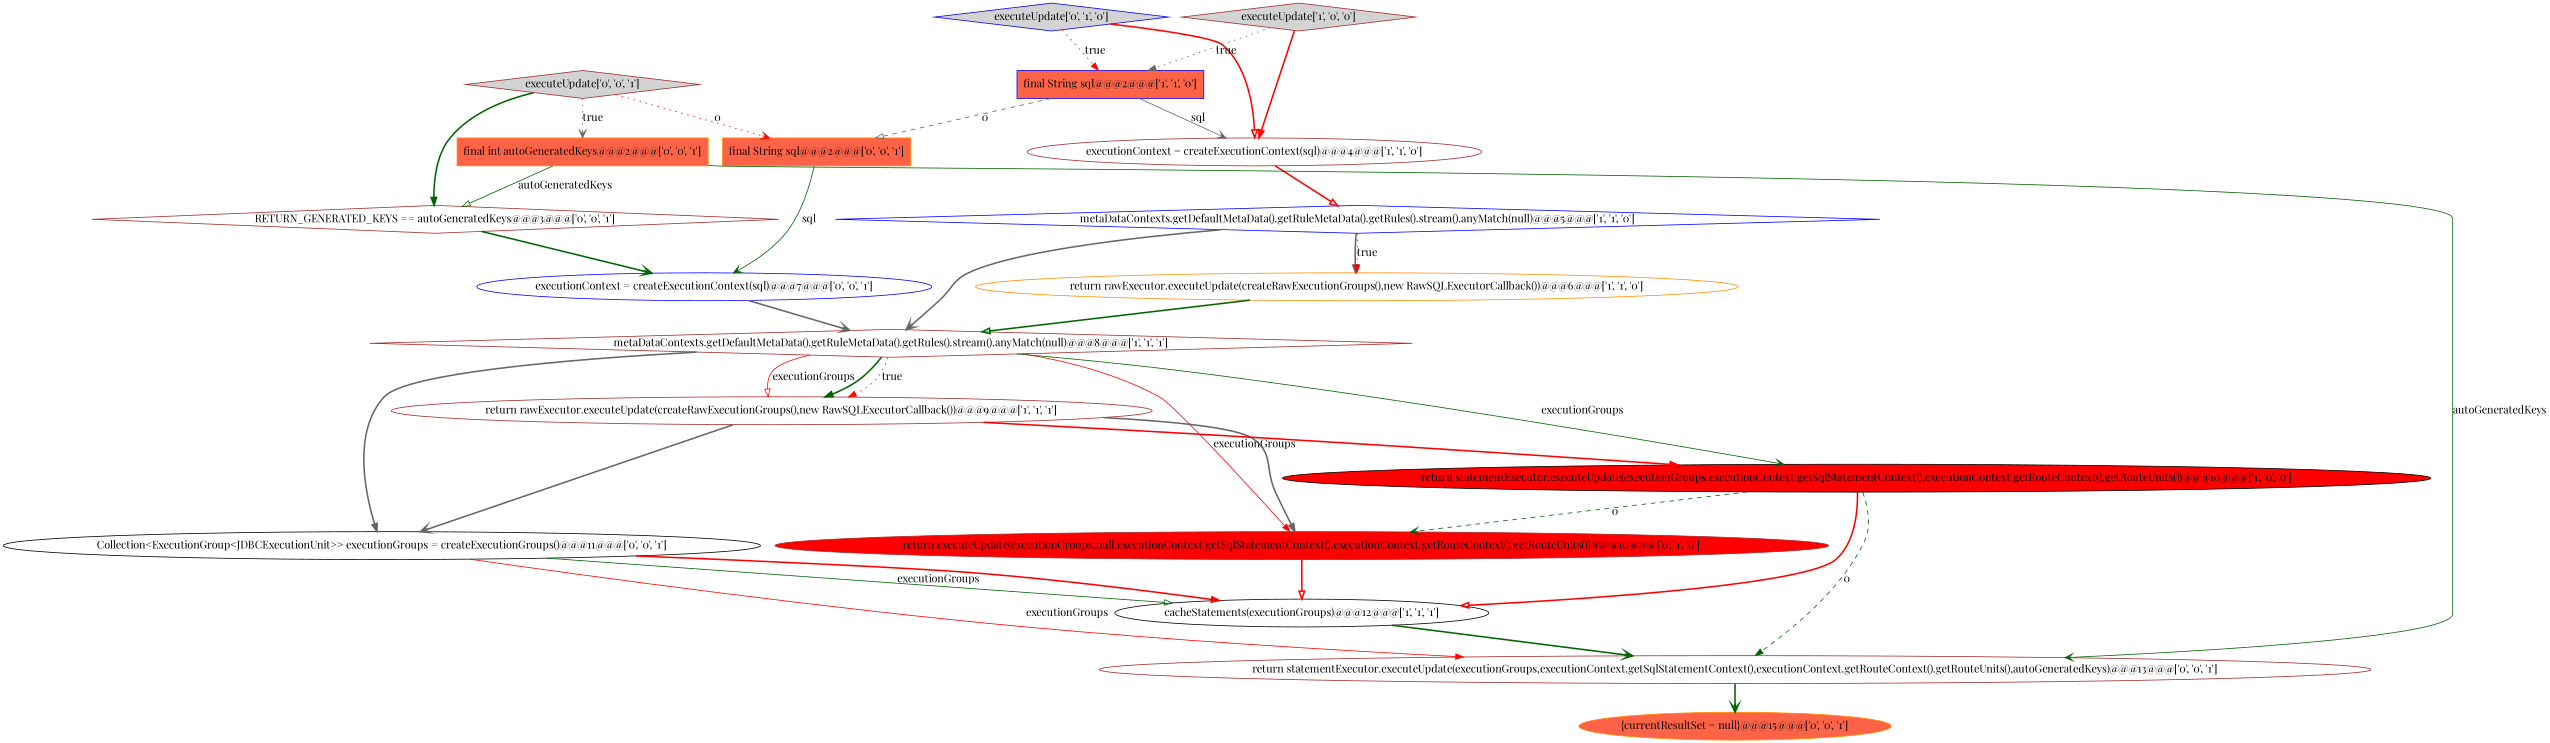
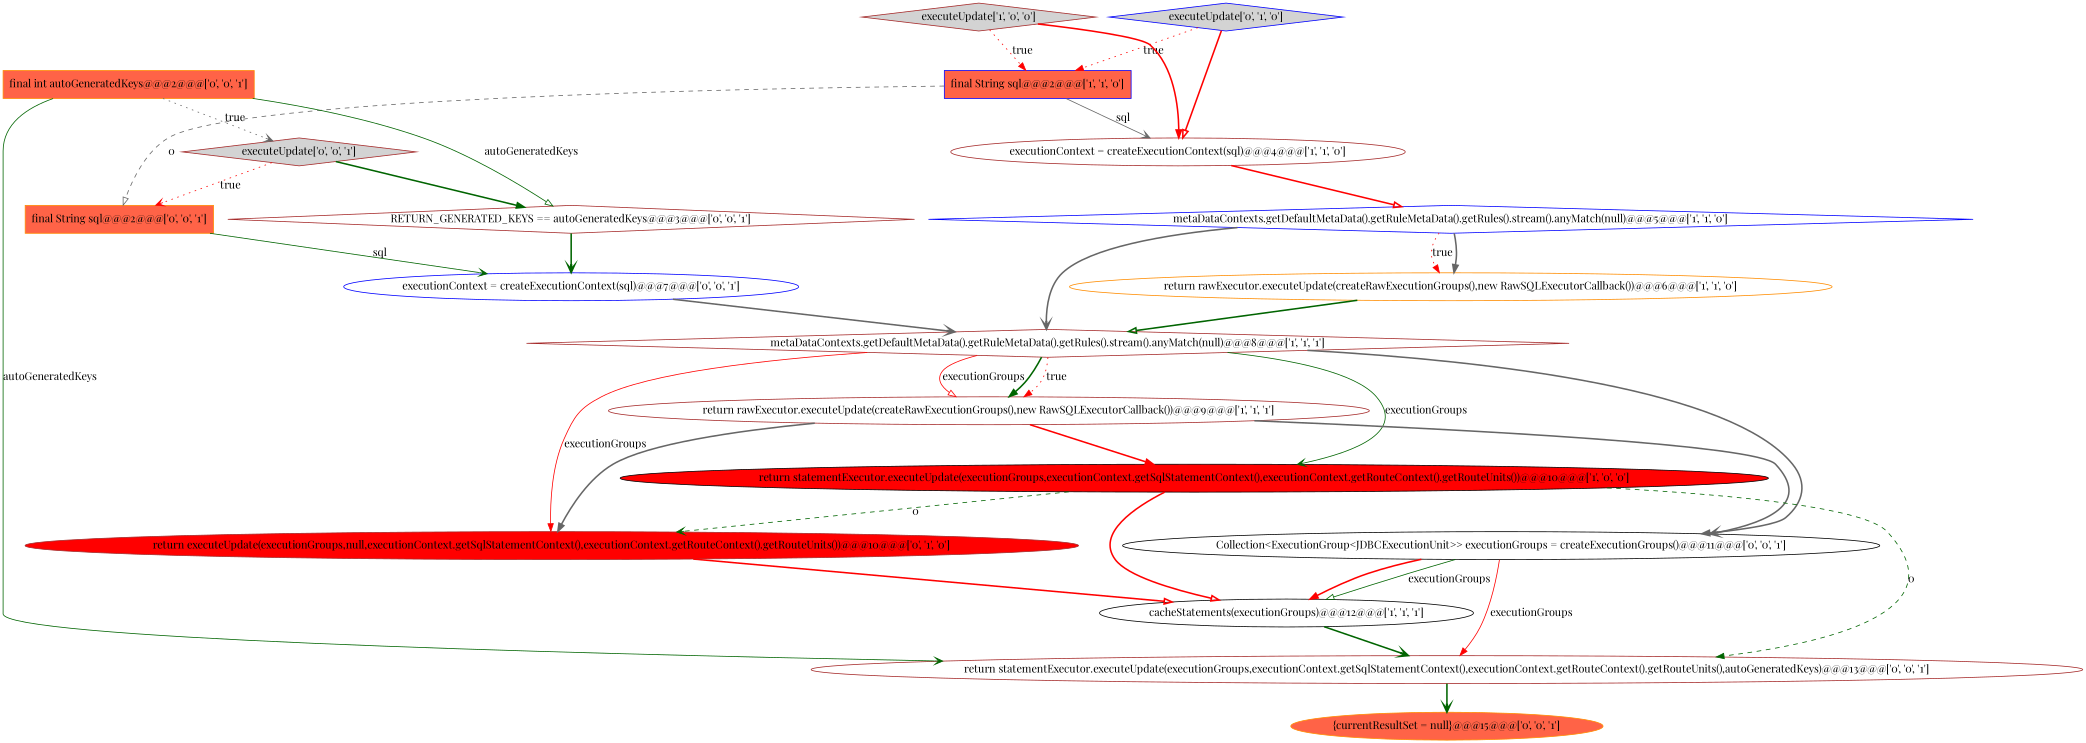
edge "executeUpdate['1', '0', '0']" -> "final String sql@@@2@@@['1', '1', '0']": color gray40 -> red
edge "executeUpdate['0', '0', '1']" -> "final int autoGeneratedKeys@@@2@@@['0', '0', '1']": reversed
edge "executeUpdate['0', '0', '1']" -> "final String sql@@@2@@@['0', '0', '1']": label "0" -> "true"
